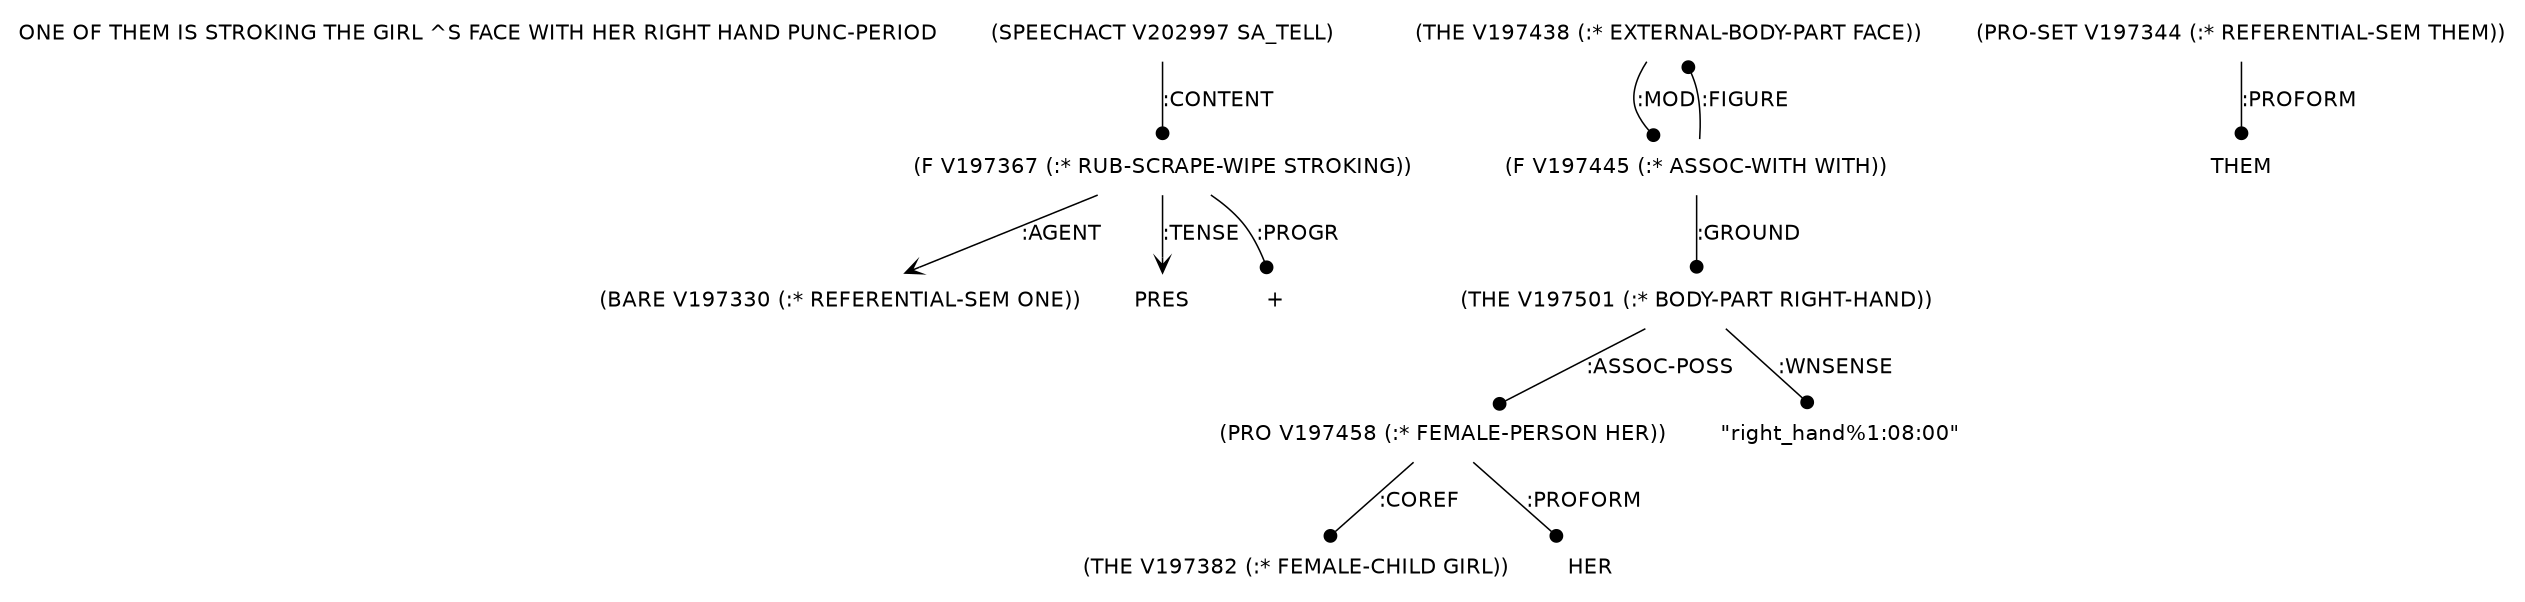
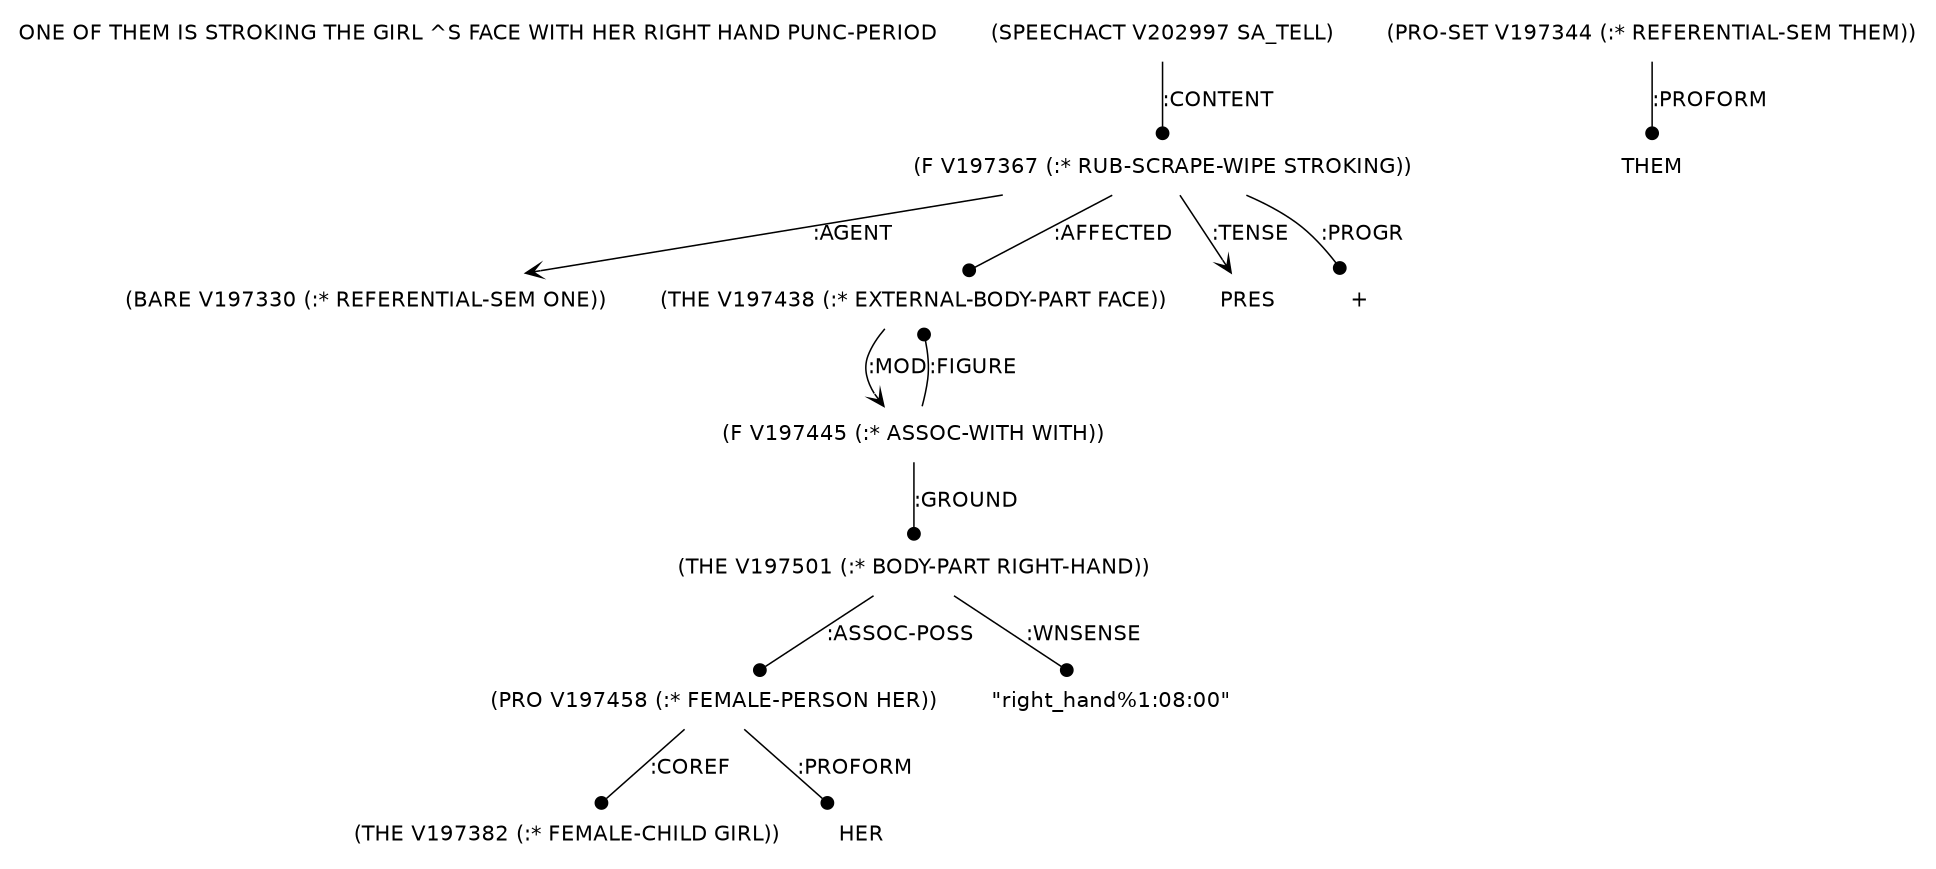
edge "(THE V197438 (:* EXTERNAL-BODY-PART FACE))" -> "(F V197445 (:* ASSOC-WITH WITH))": arrowhead dot -> vee
edge "(F V197367 (:* RUB-SCRAPE-WIPE STROKING))" -> "(THE V197438 (:* EXTERNAL-BODY-PART FACE))": added, label ":AFFECTED"
